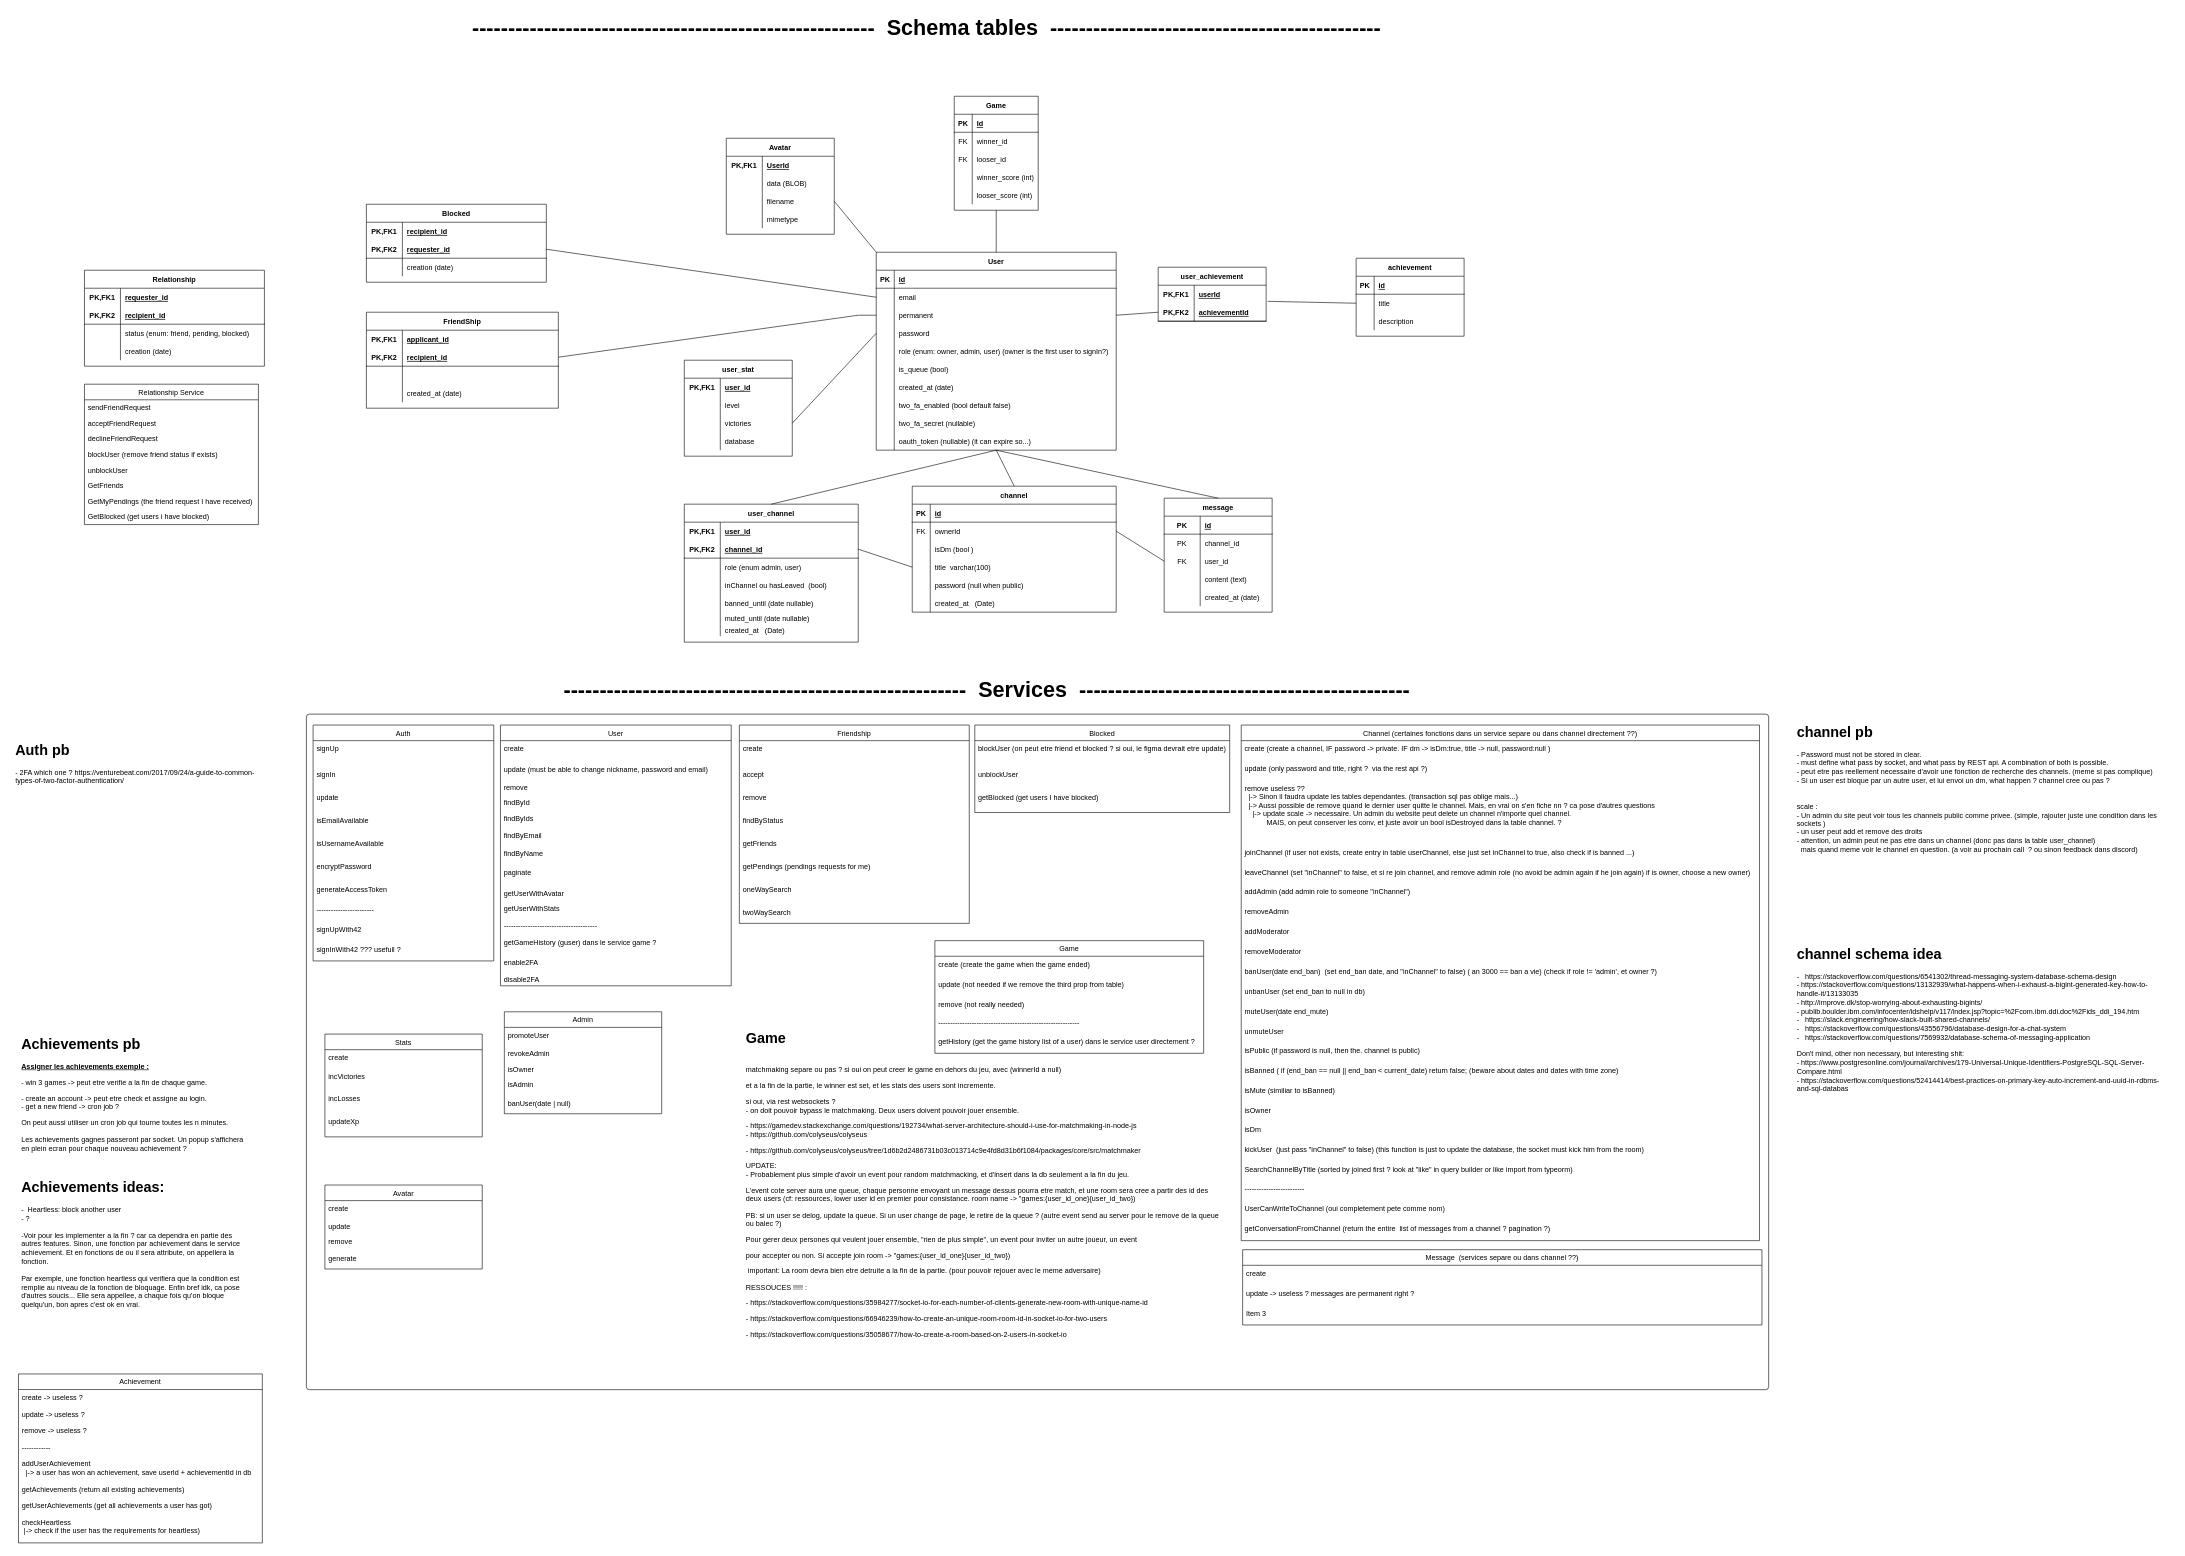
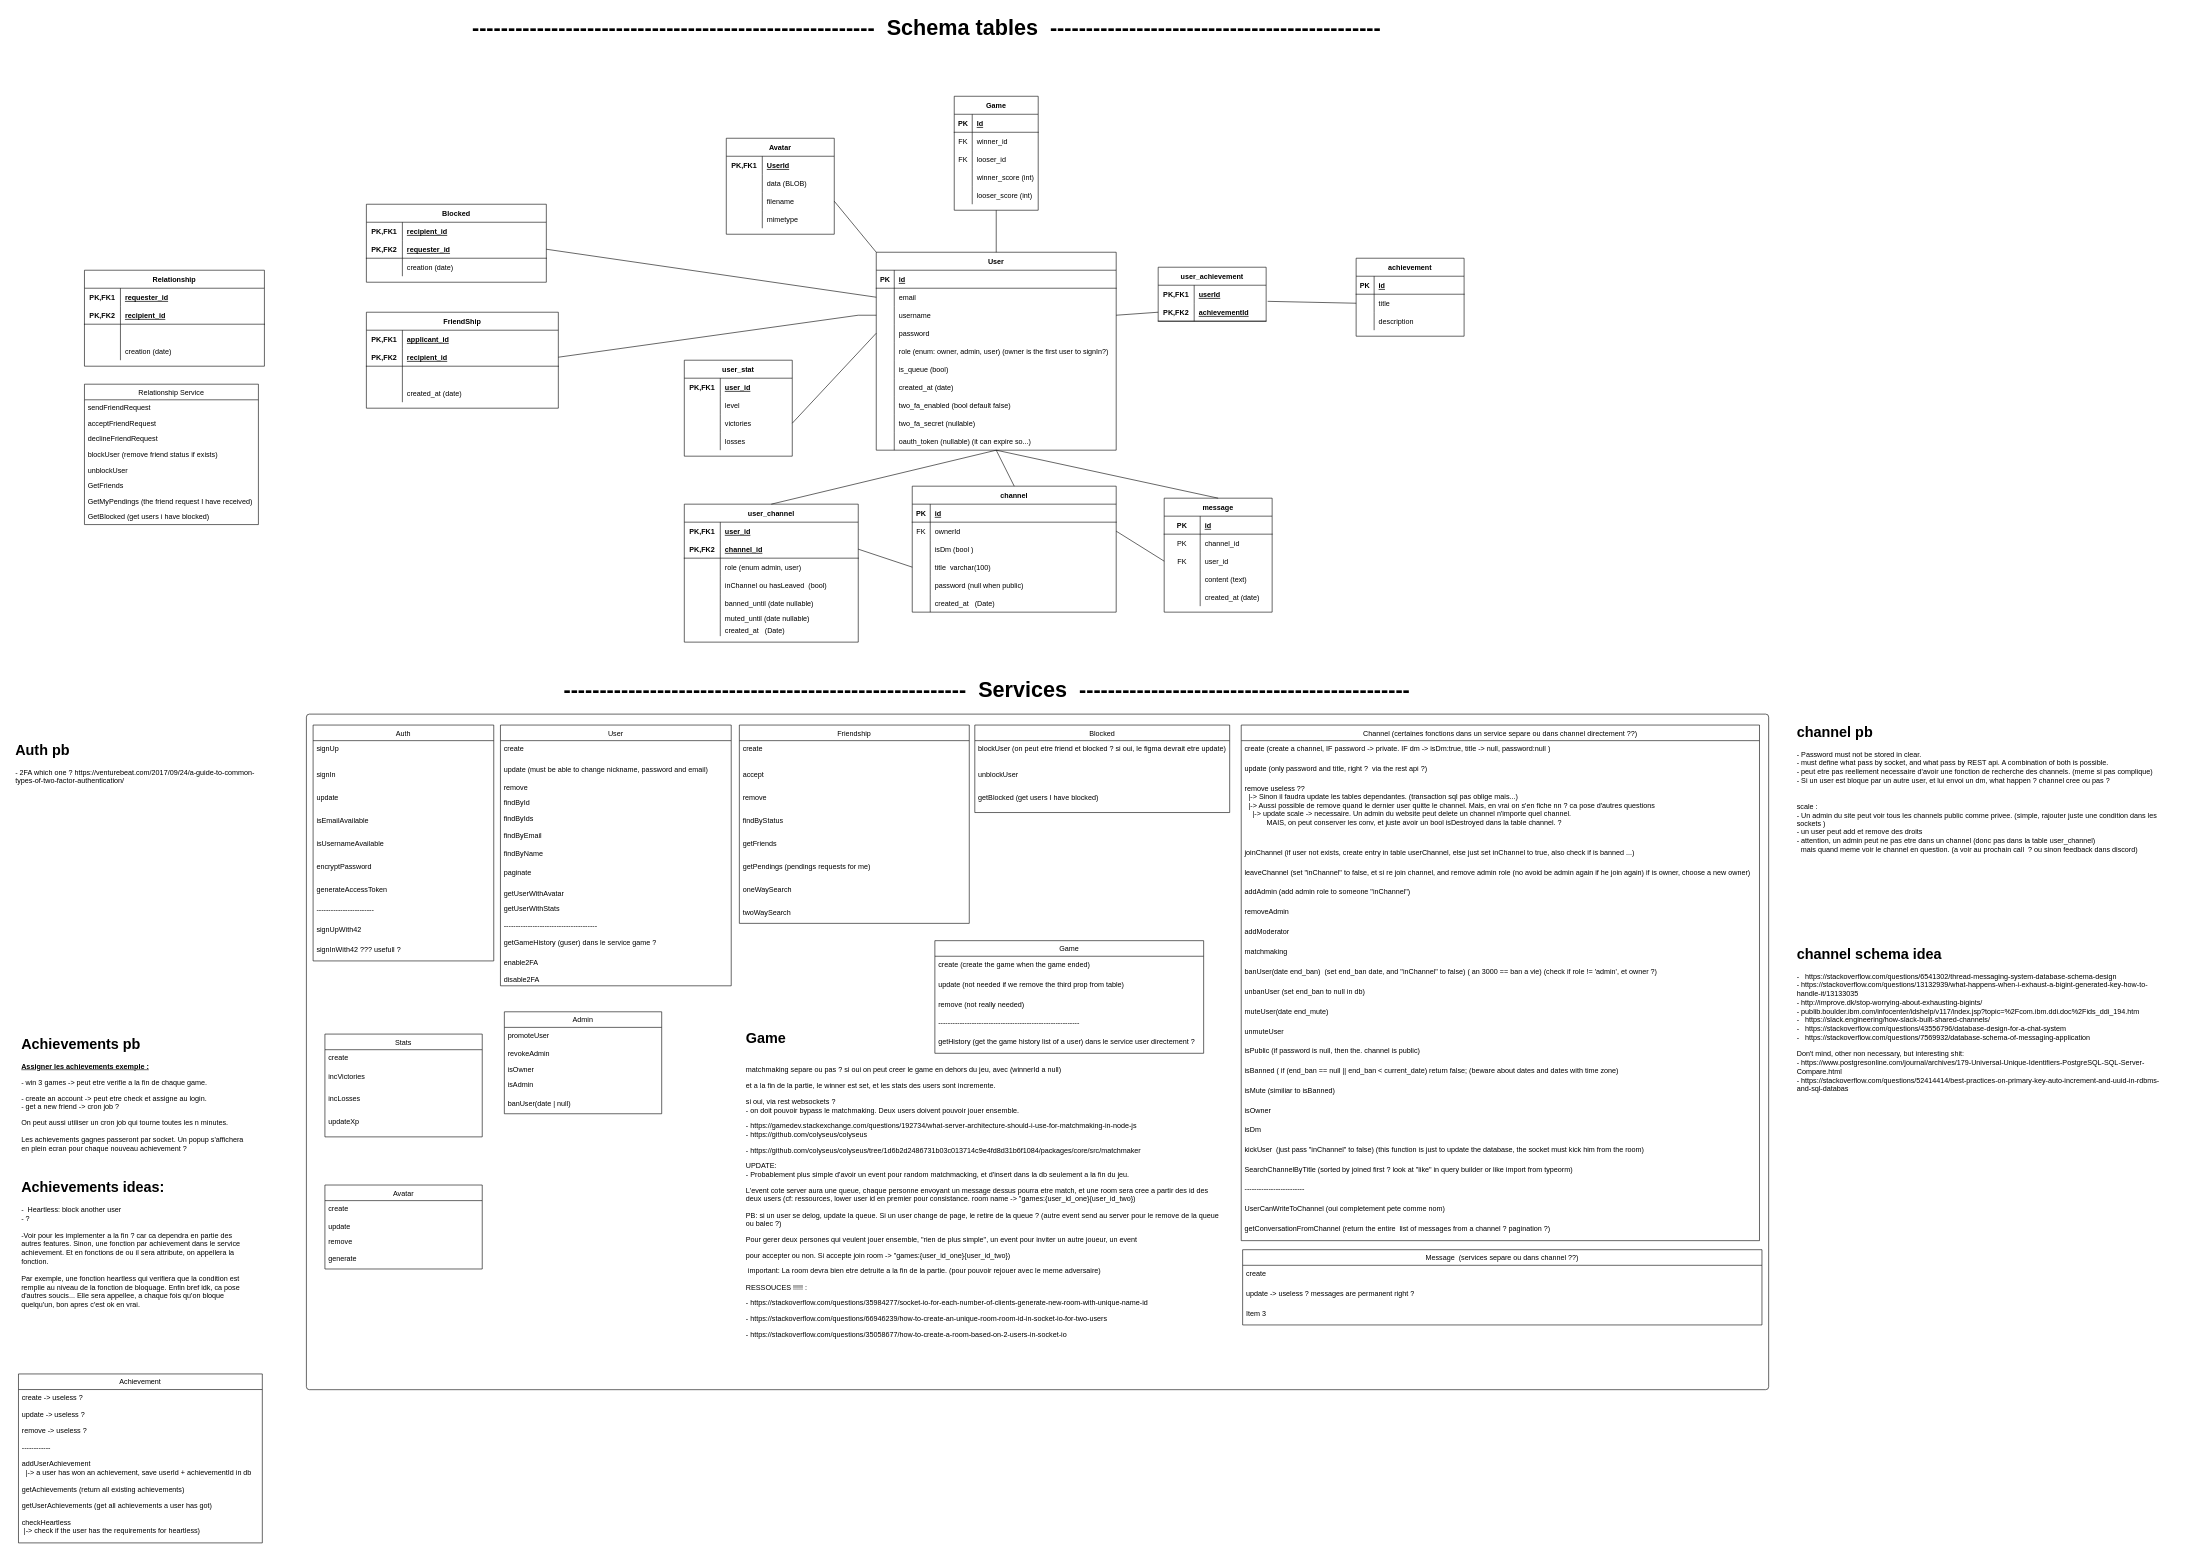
node "permanent": label "permanent" -> "username"
node "status (enum: friend, pending, blocked)": removed
node "database": label "database" -> "losses"
node "removeModerator": label "removeModerator" -> "matchmaking"
